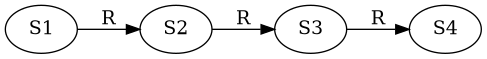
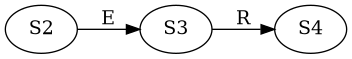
edge "S2" -> "S3": label "R" -> "E"
node "S1": removed
